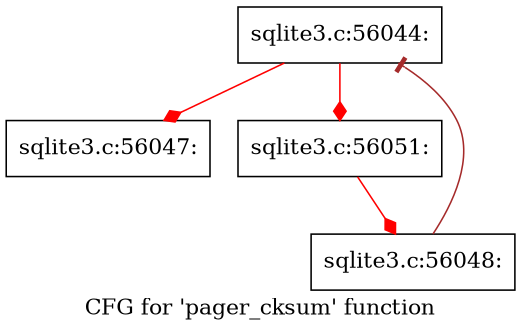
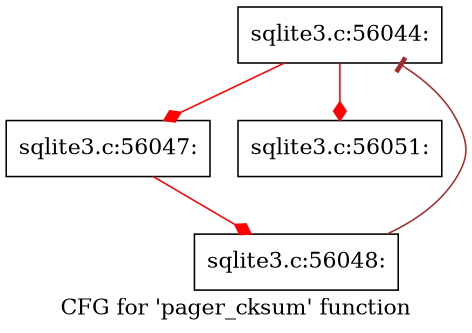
edge "sqlite3.c:56051:" -> "sqlite3.c:56048:": now "sqlite3.c:56047:" -> "sqlite3.c:56048:"
